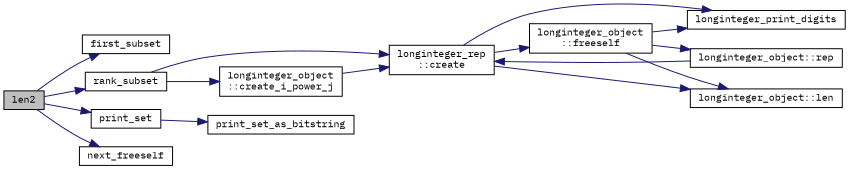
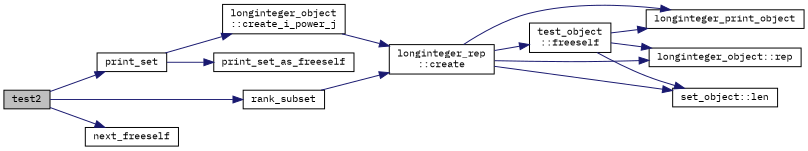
node "longinteger_print_digits": label "longinteger_print_digits" -> "longinteger_print_object"
node "longinteger_object ::freeself": label "longinteger_object ::freeself" -> "test_object ::freeself"
node "first_subset": removed
edge "longinteger_object::rep" -> "longinteger_rep ::create": reversed
edge "rank_subset" -> "longinteger_object ::create_i_power_j": now "print_set" -> "longinteger_object ::create_i_power_j"
node "longinteger_object::len": label "longinteger_object::len" -> "set_object::len"
node "len2": label "len2" -> "test2"
node "print_set_as_bitstring": label "print_set_as_bitstring" -> "print_set_as_freeself"
